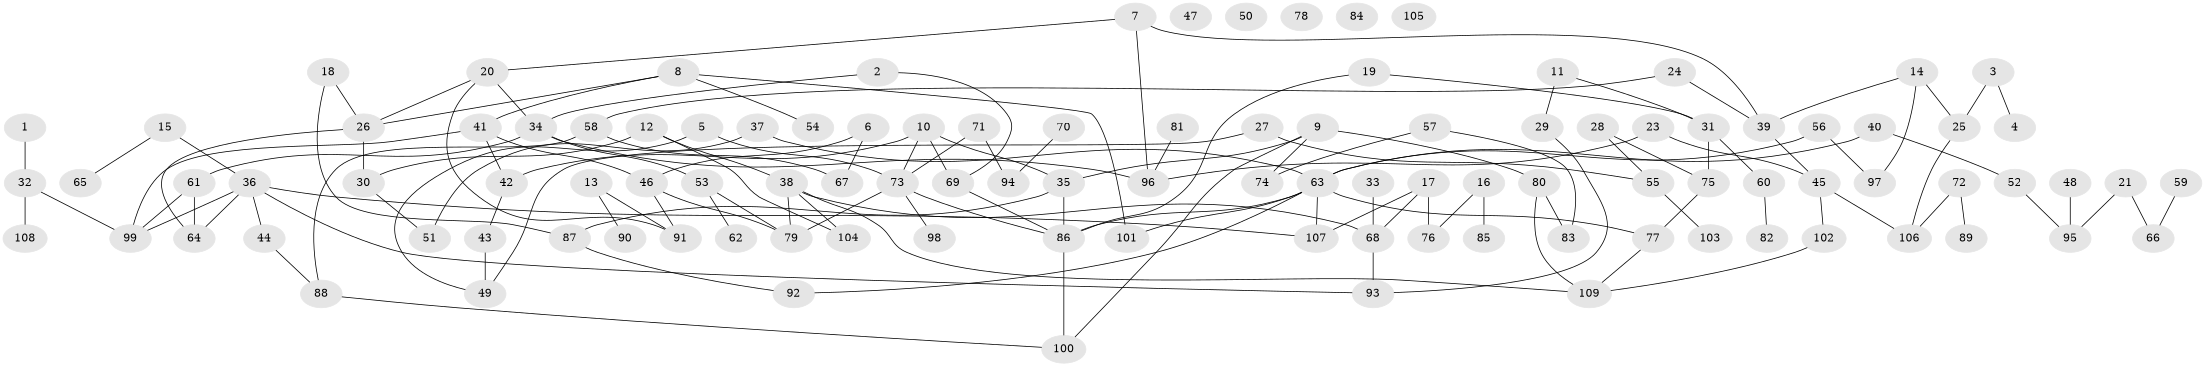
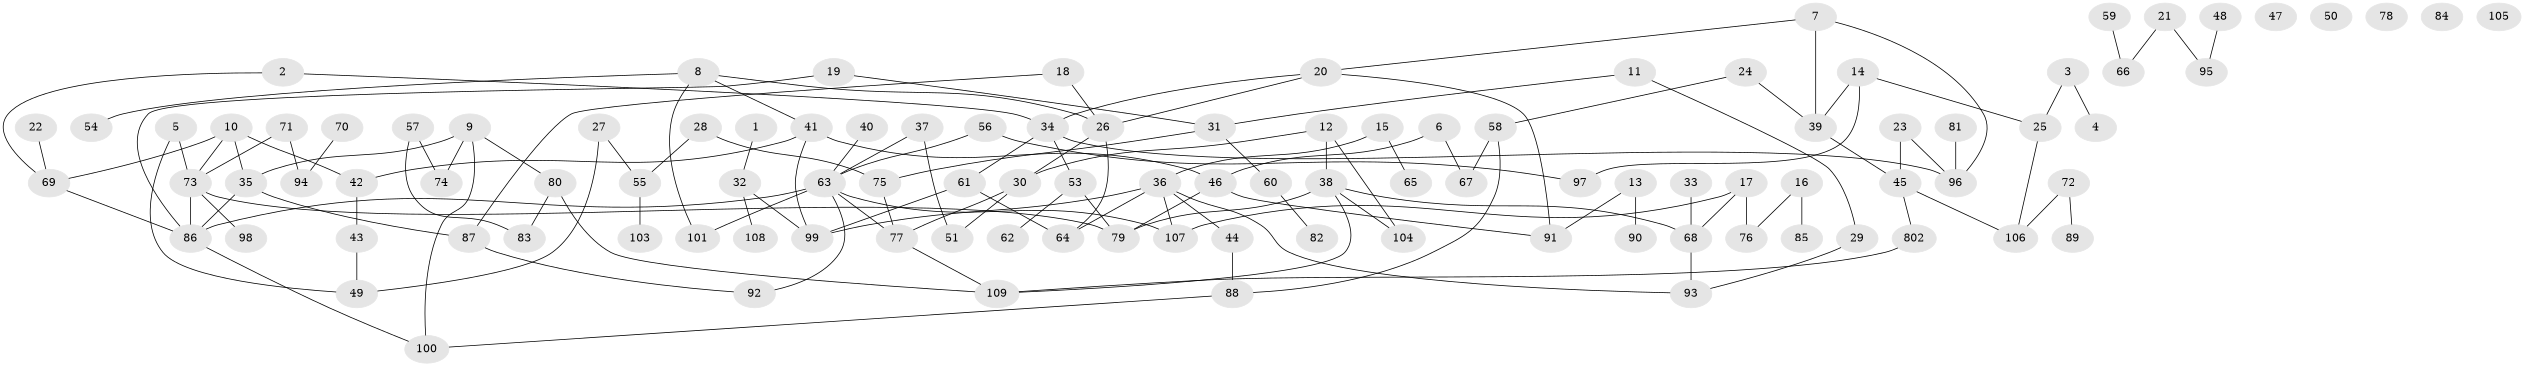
node "22": added
node "52": removed
edge "30" -- "77": added
node "102": label "102" -> "802"
